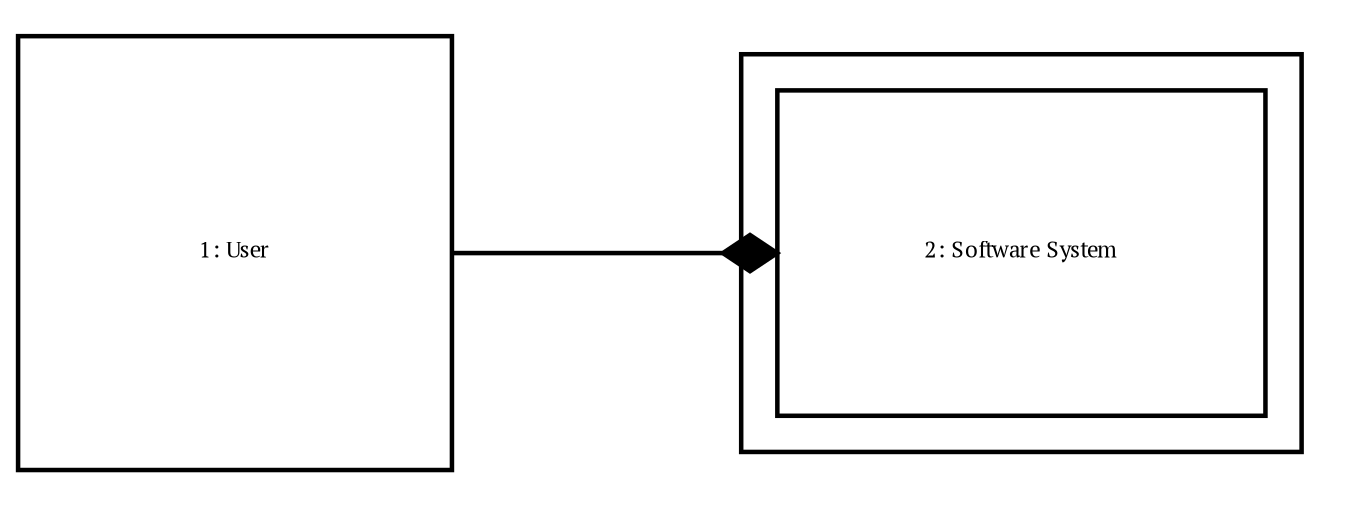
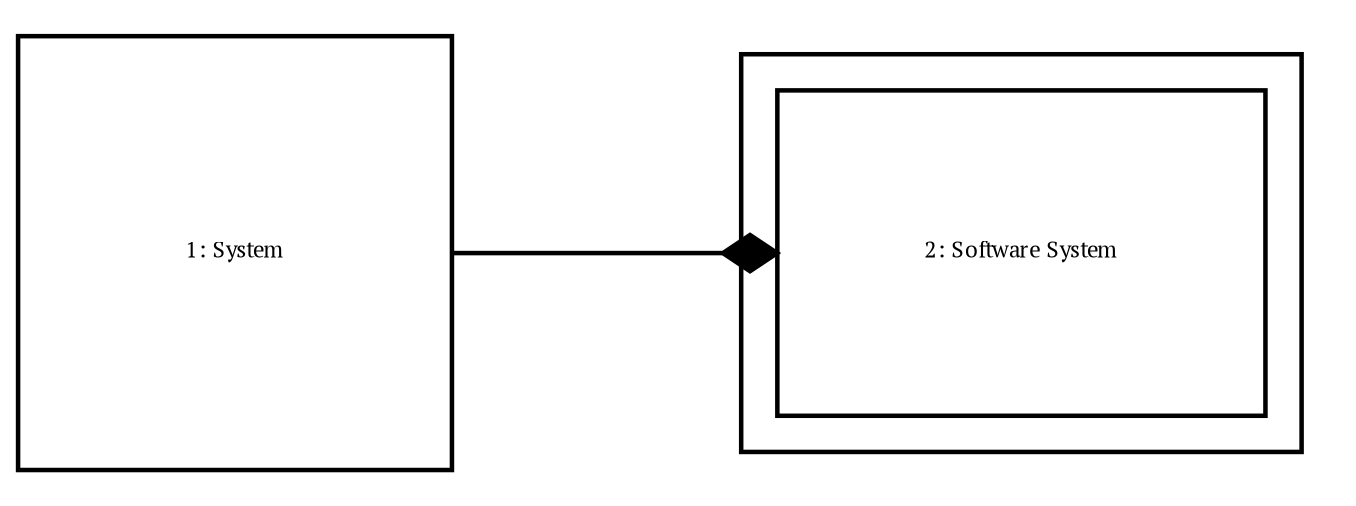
node "1: User": label "1: User" -> "1: System"
